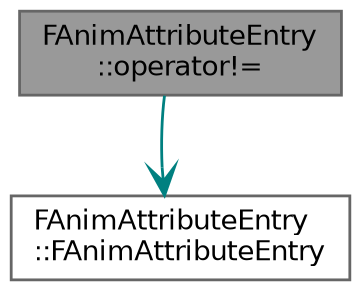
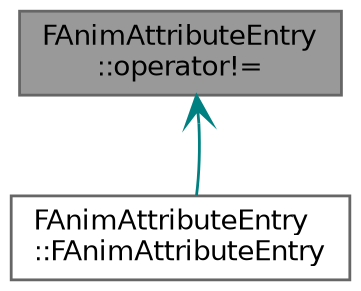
edge "FAnimAttributeEntry ::operator!=" -> "FAnimAttributeEntry ::FAnimAttributeEntry": reversed
